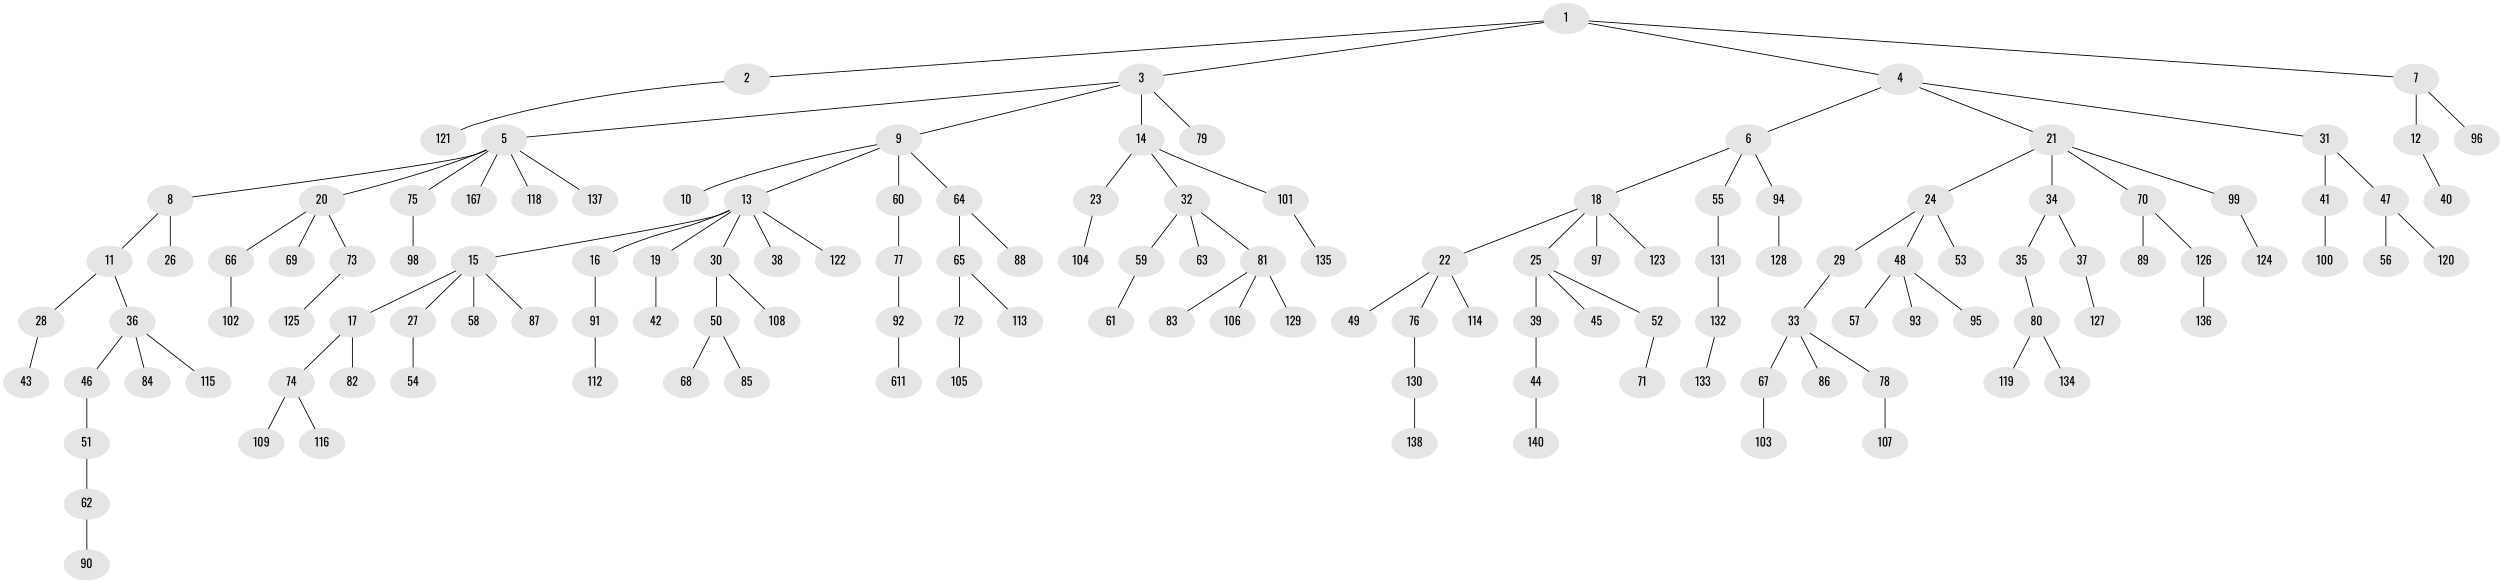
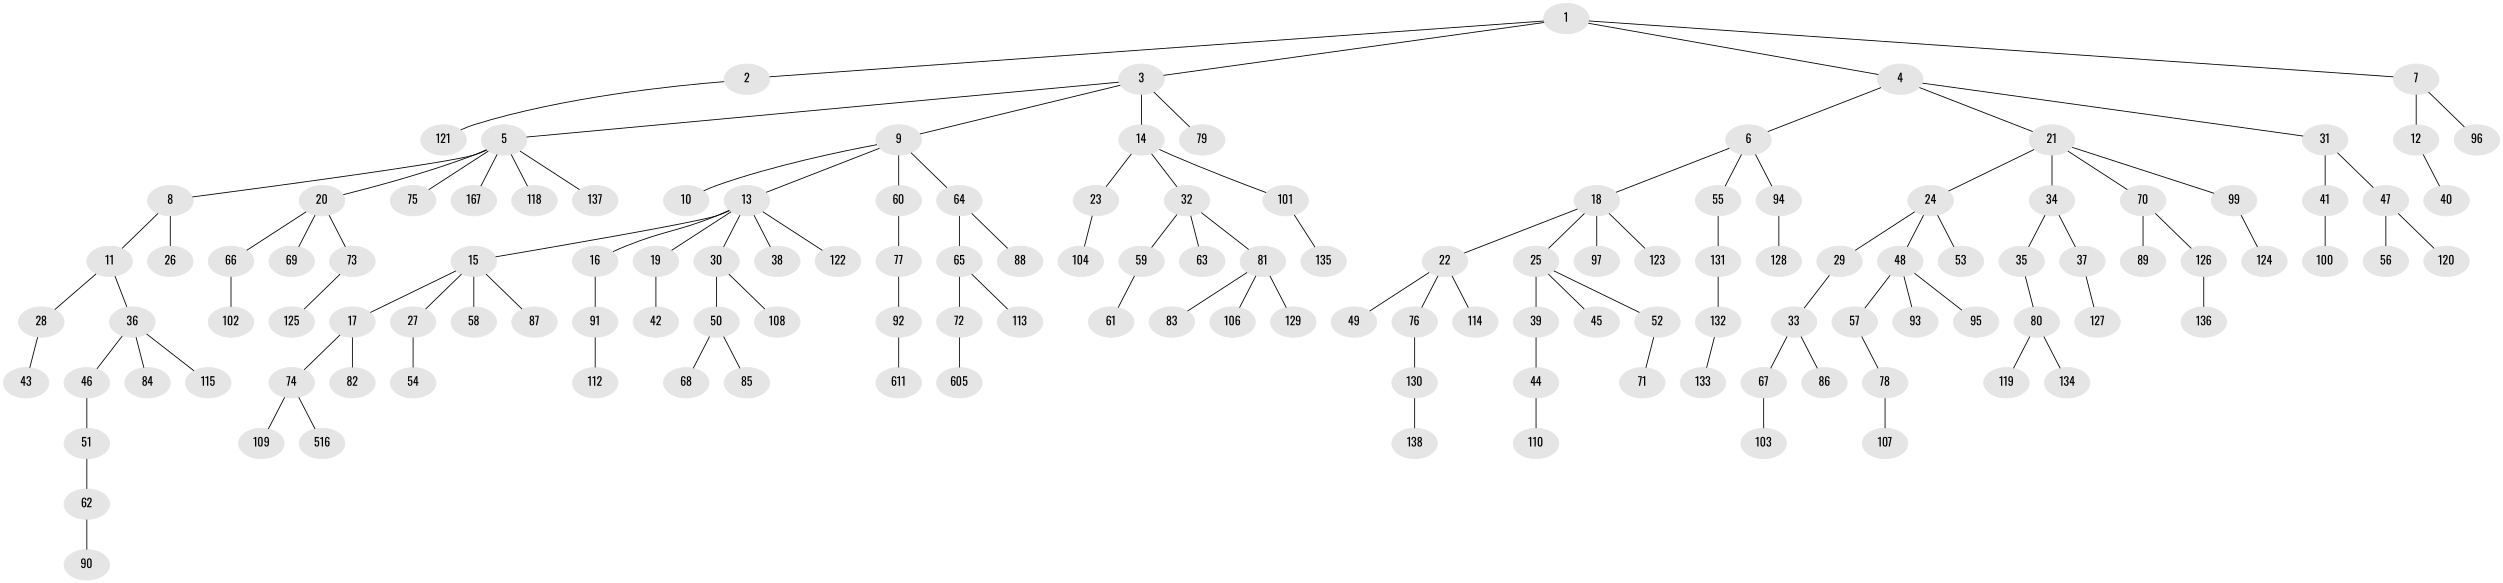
node "98": removed
edge "33" -- "78": now "57" -- "78"
node "105": label "105" -> "605"
node "116": label "116" -> "516"
node "140": label "140" -> "110"
